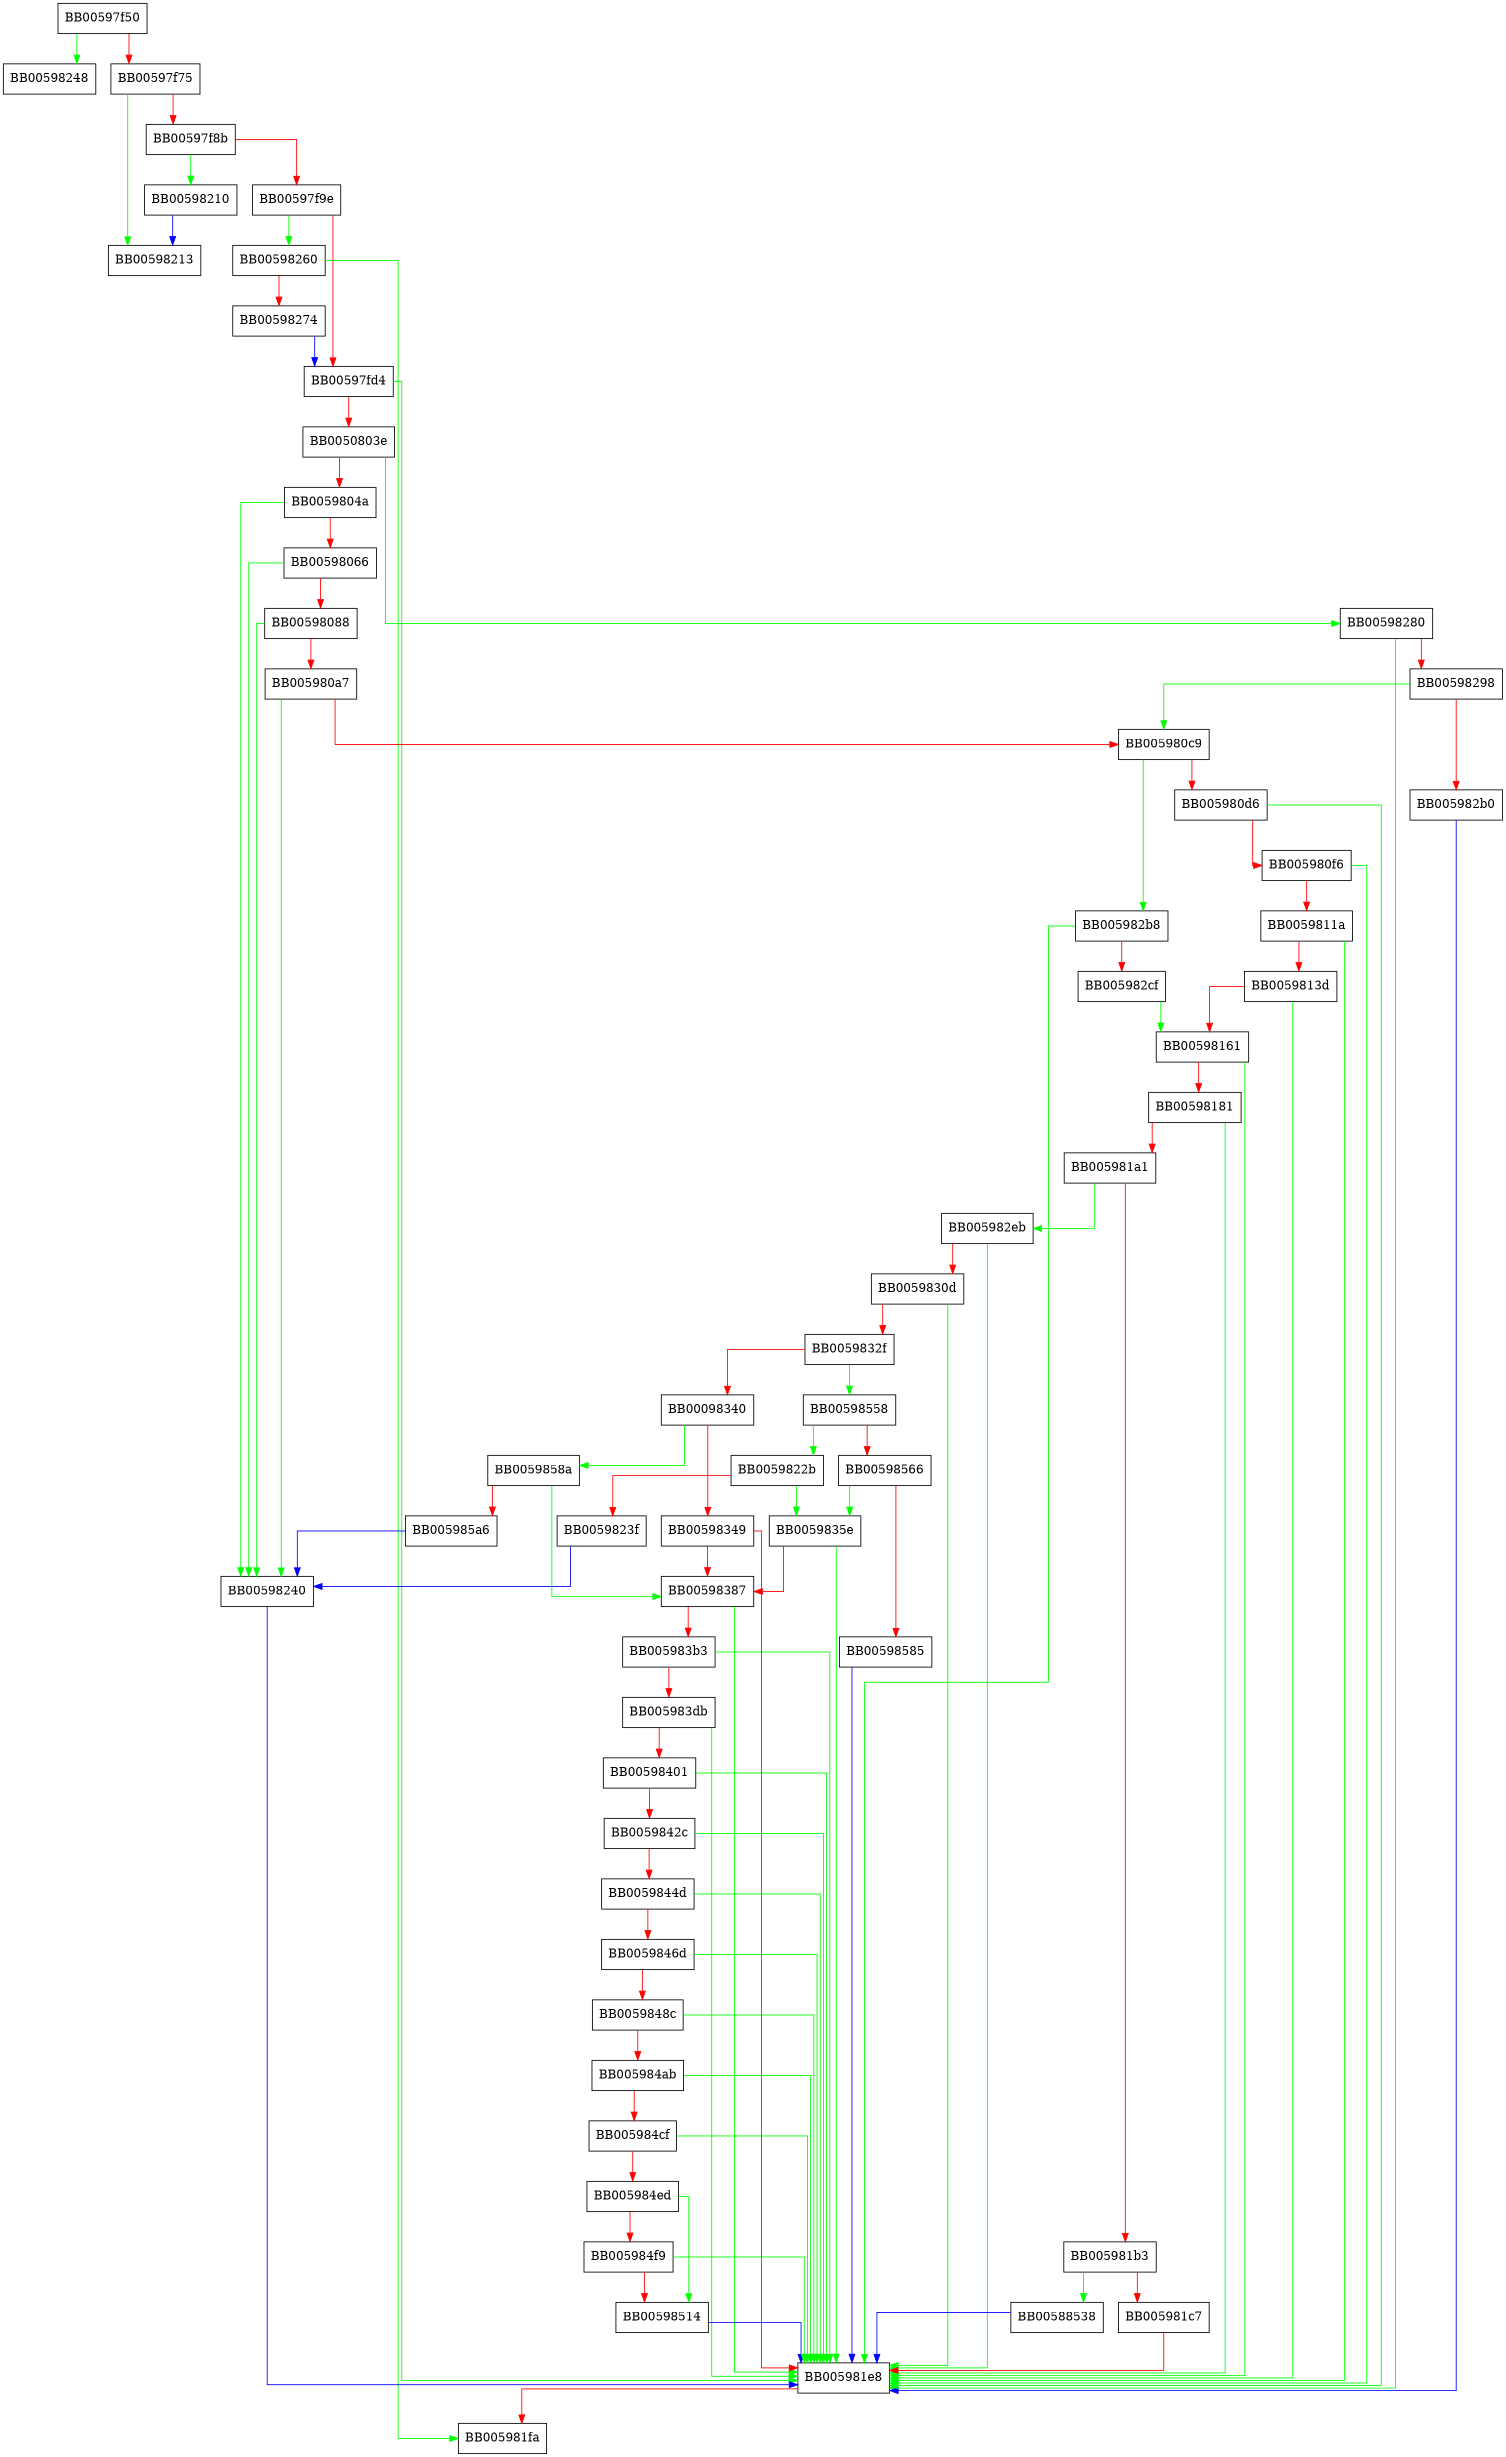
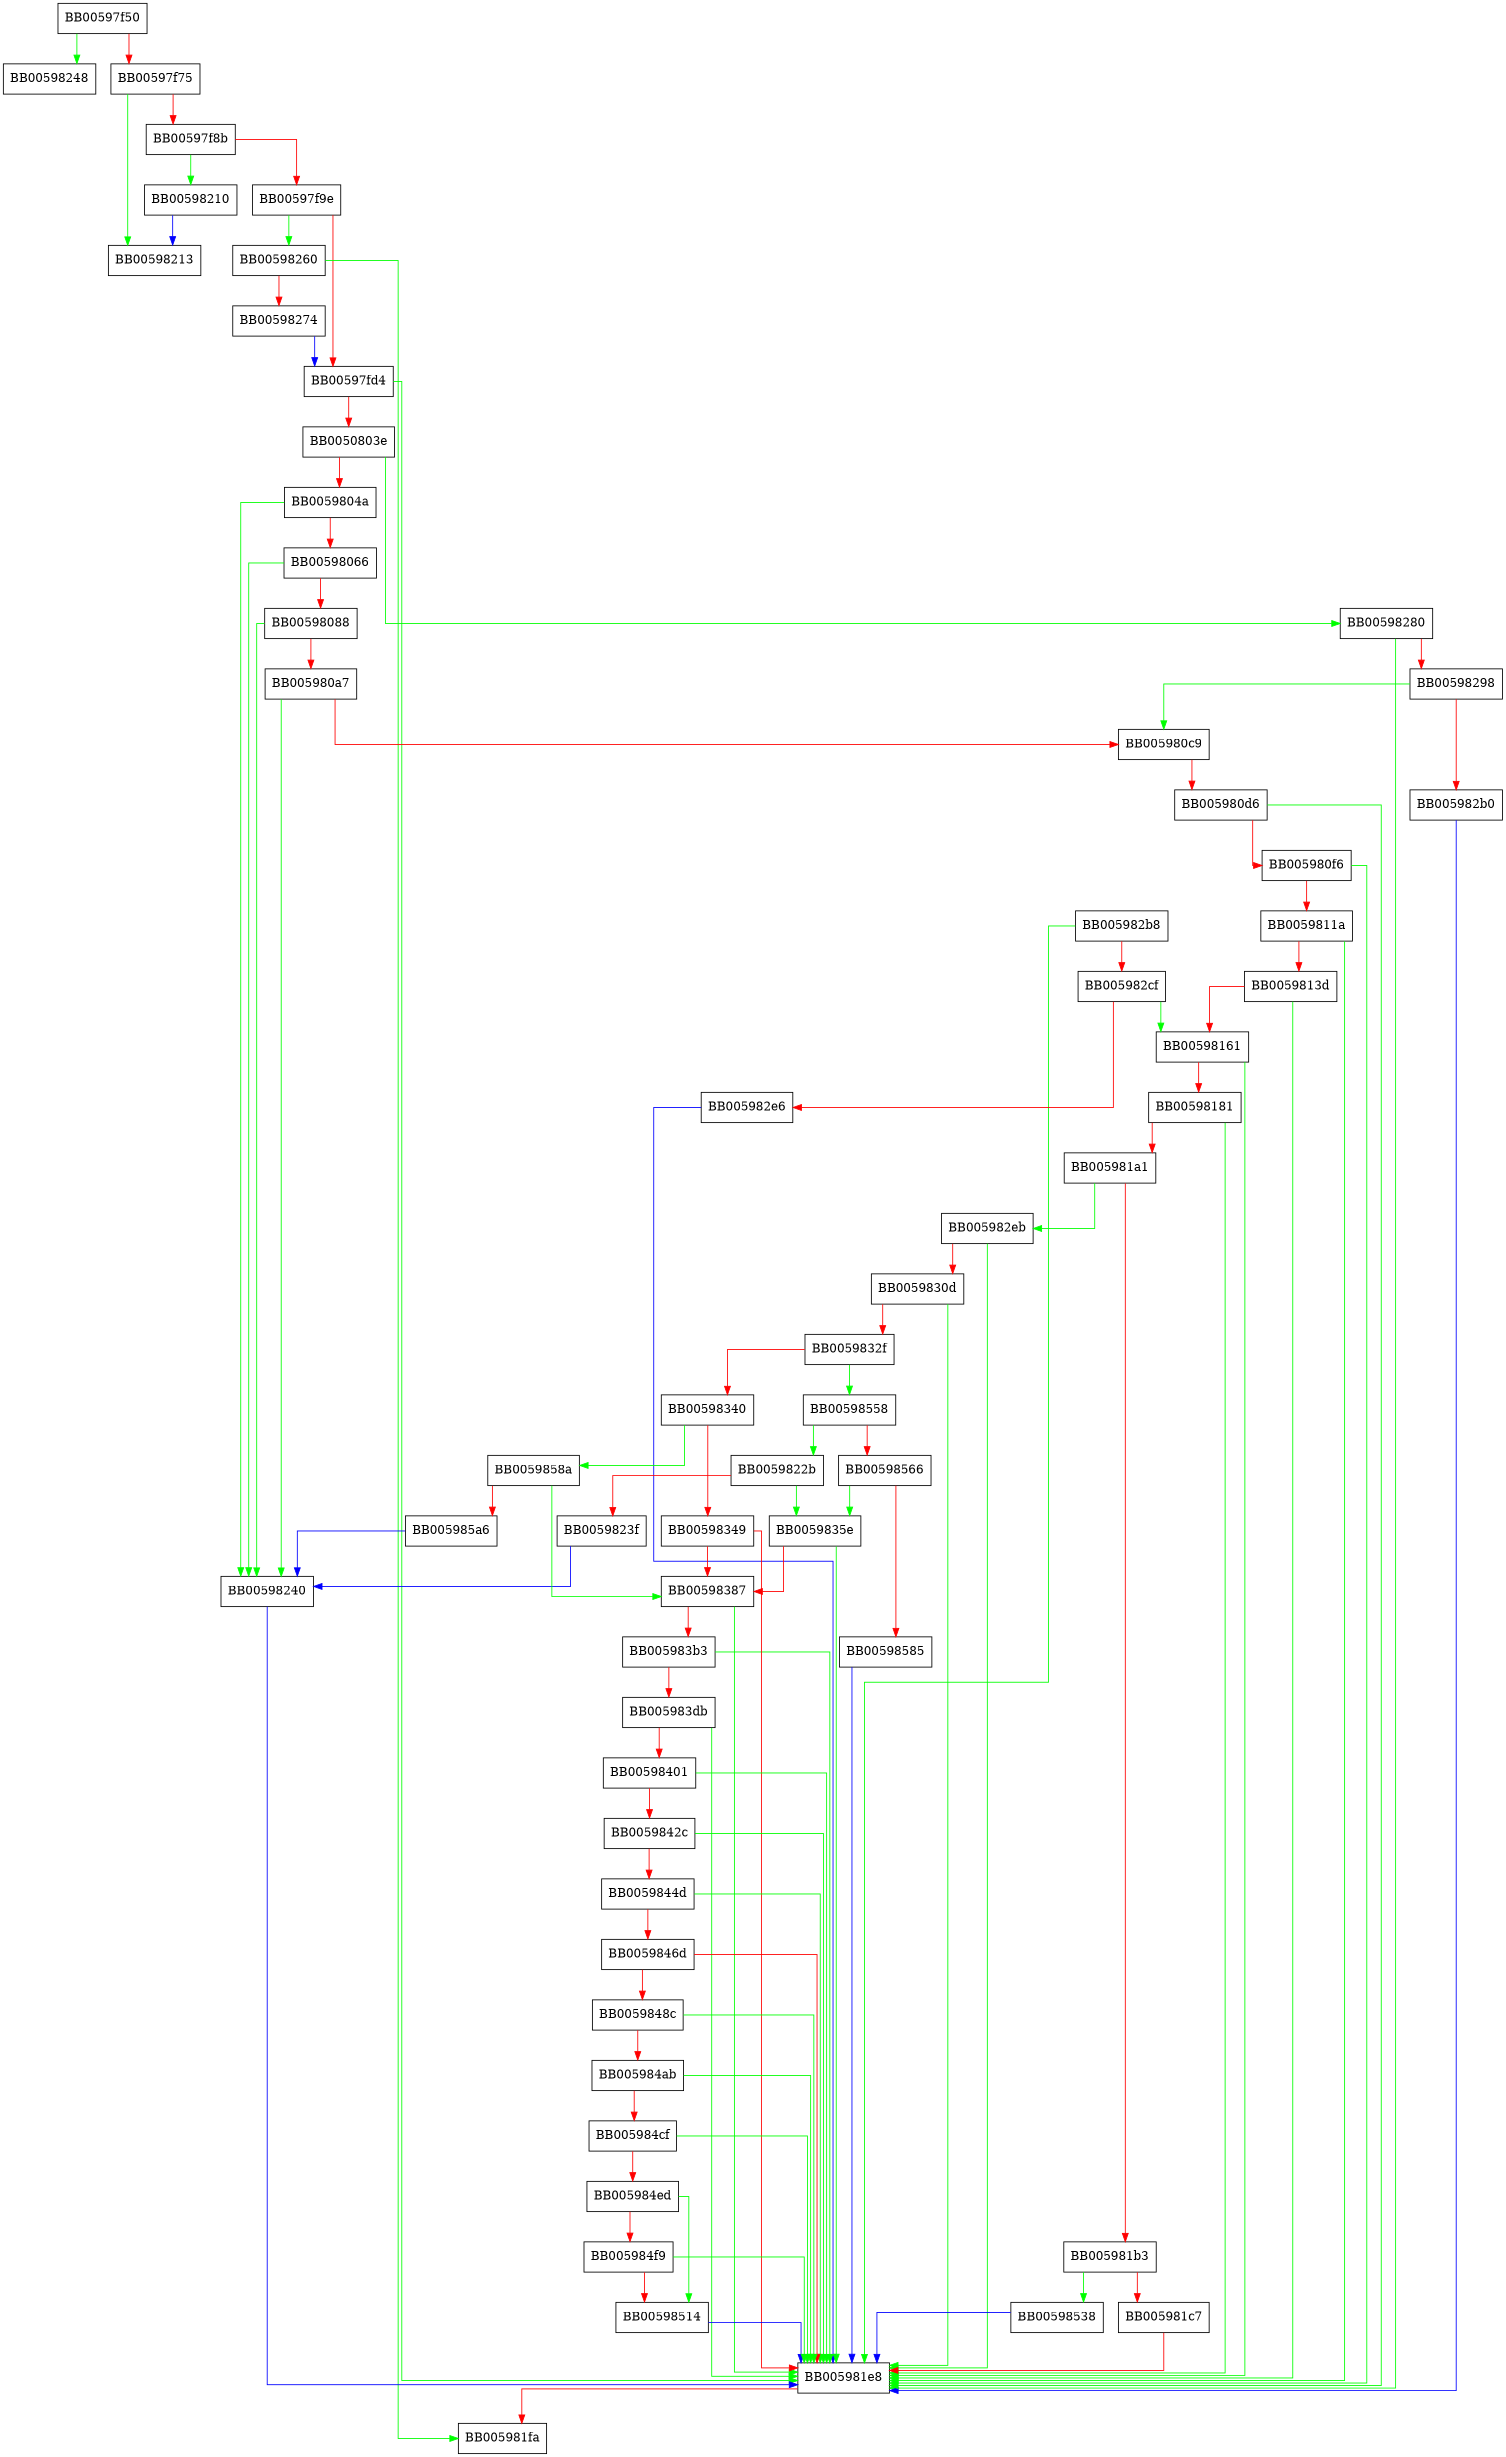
edge "BB005980c9" -> "BB005982b8": removed
node "BB005982e6": added
node "BB00098340": label "BB00098340" -> "BB00598340"
edge "BB0059846d" -> "BB005981e8": color green -> red
node "BB00588538": label "BB00588538" -> "BB00598538"
